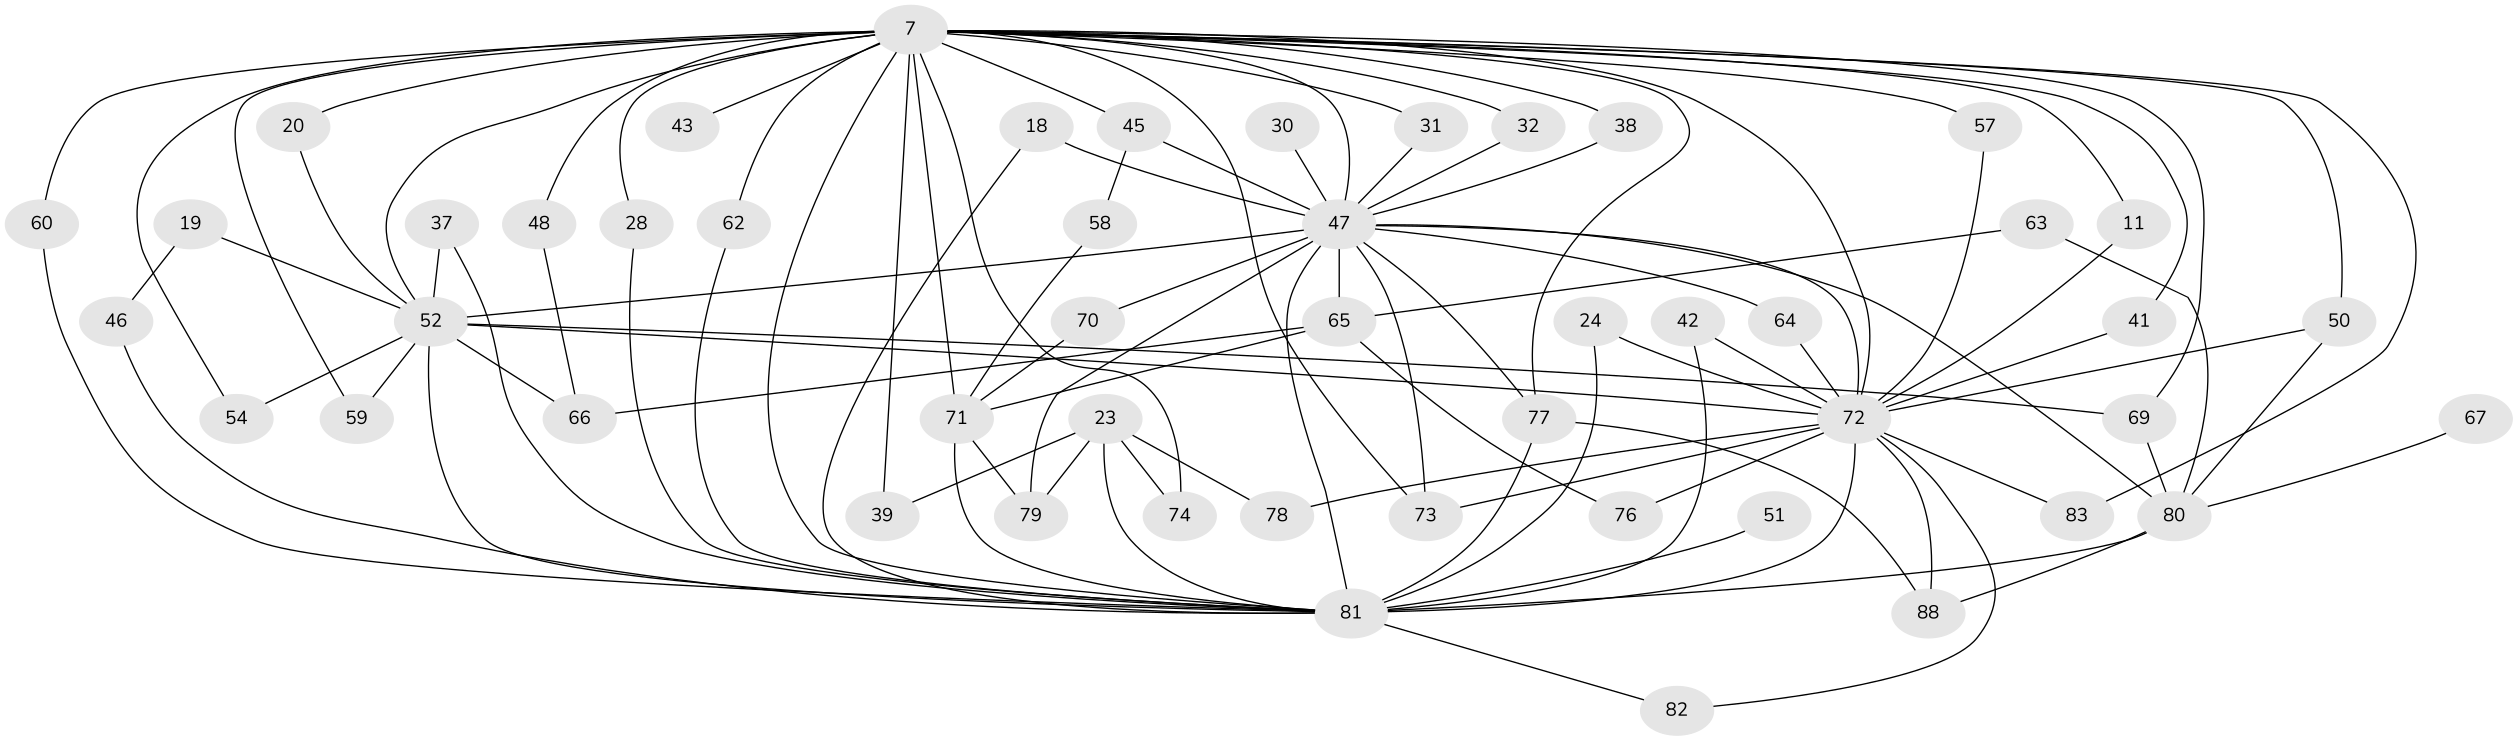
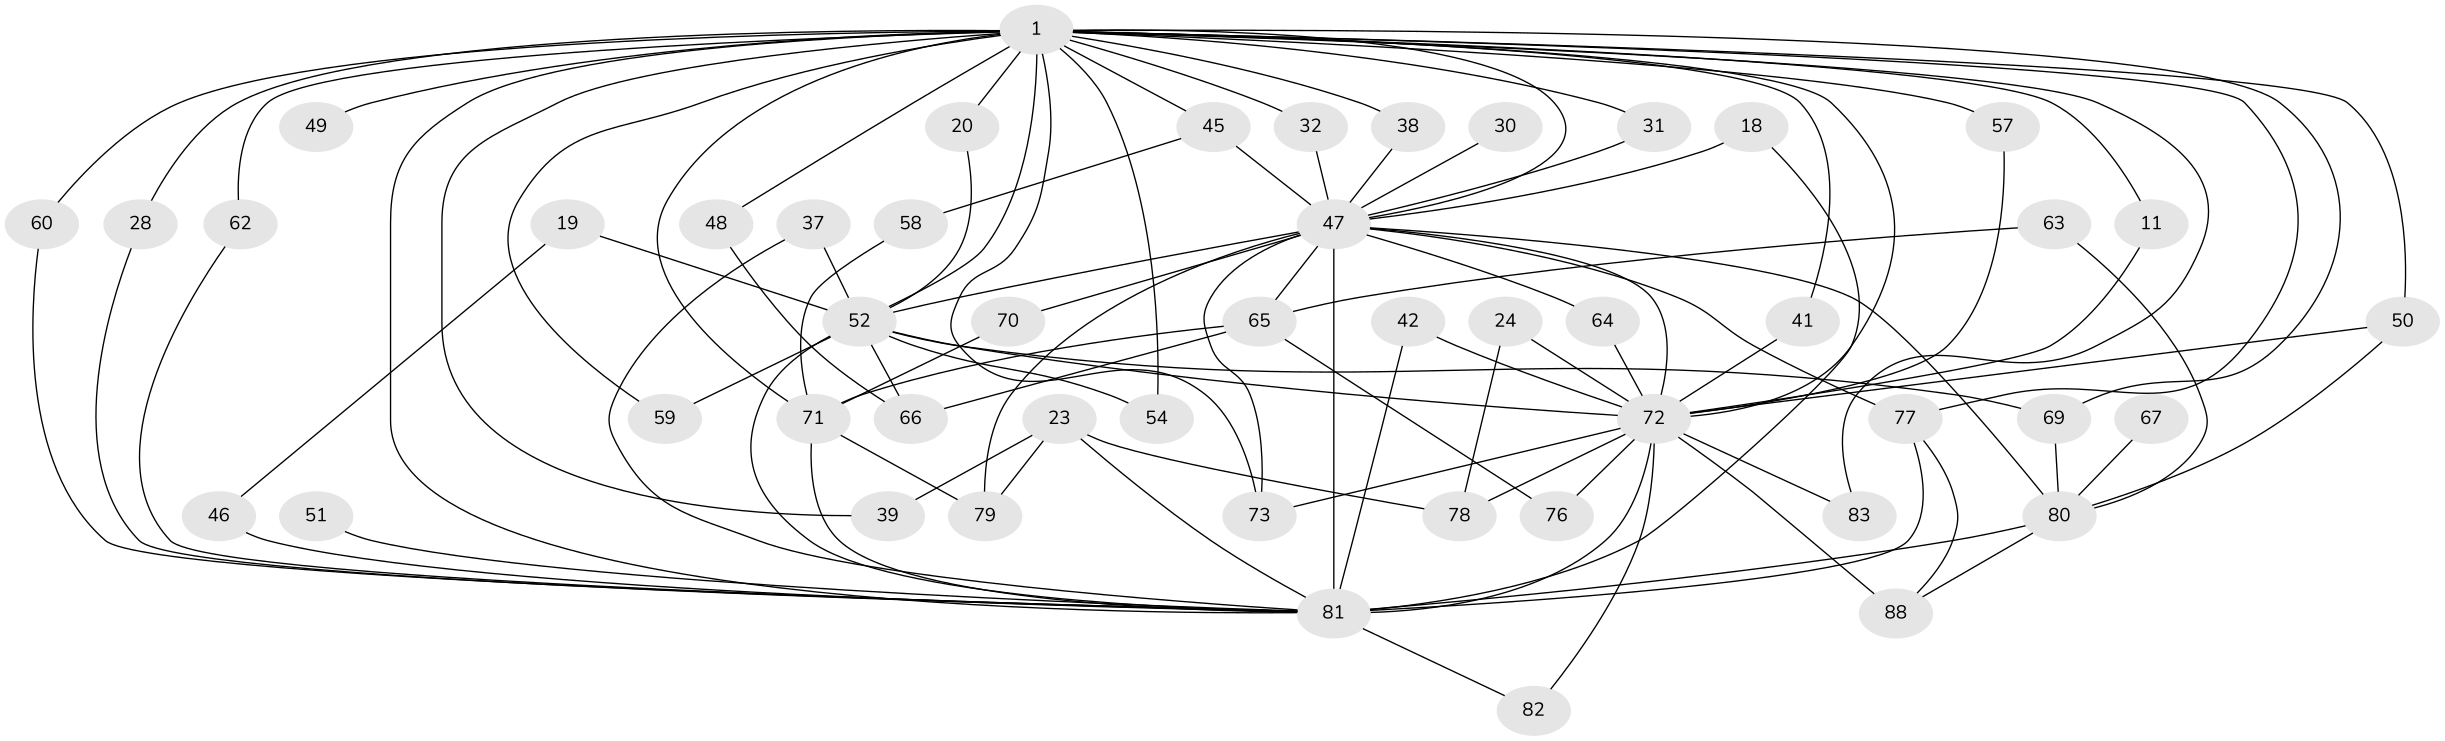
node "7": label "7" -> "1"
node "43": label "43" -> "49"
edge "24" -- "81": now "24" -- "78"
node "74": removed
